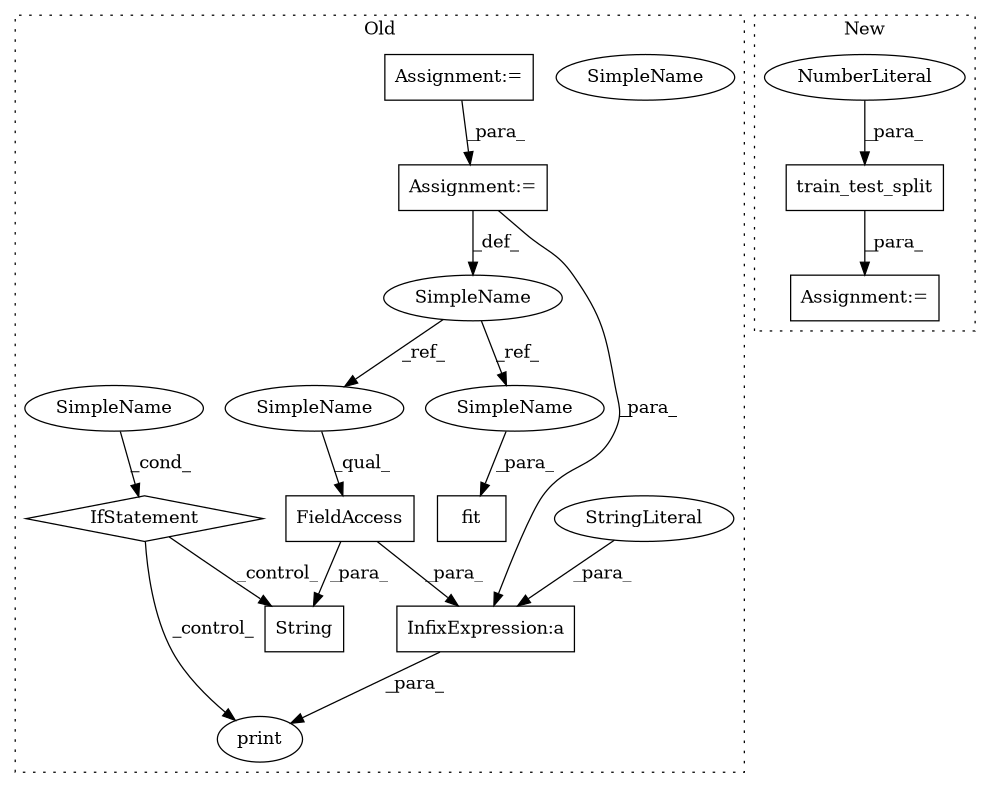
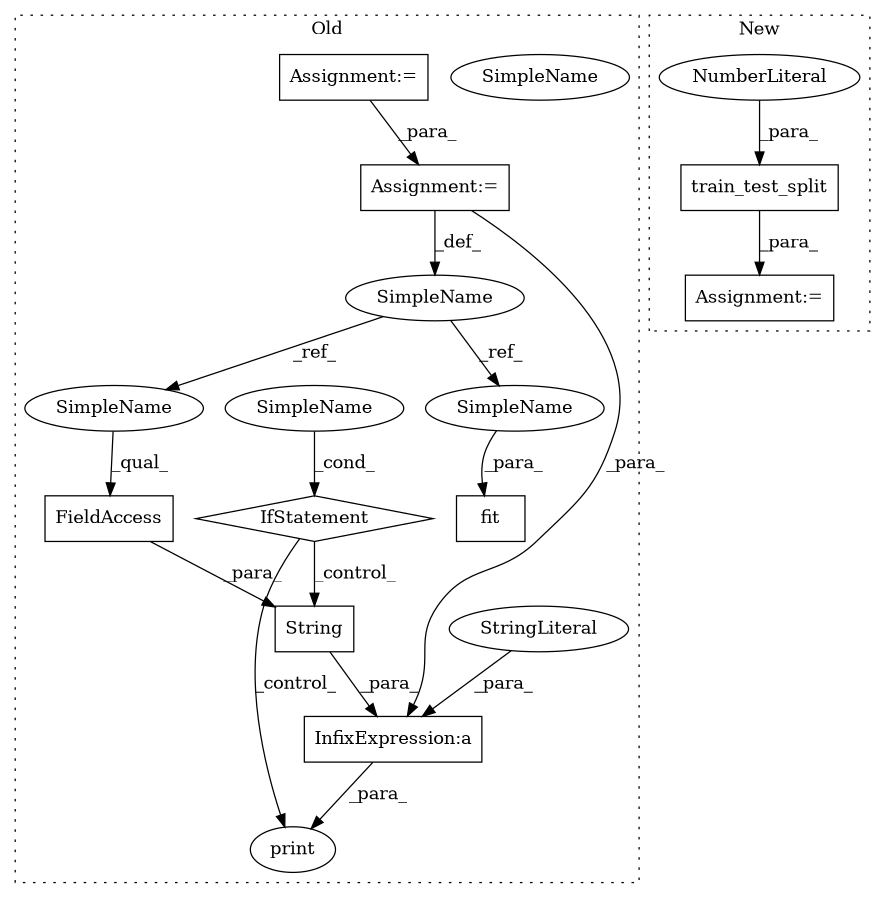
edge "FieldAccess" -> "InfixExpression:a": now "String" -> "InfixExpression:a"
